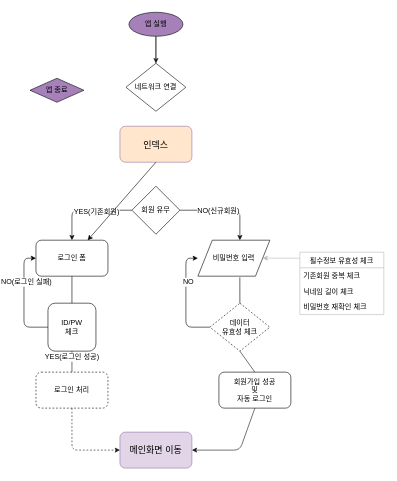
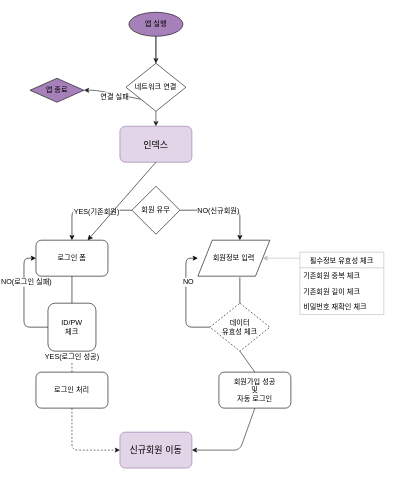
edge "네트워크 연결" -> "앱 종료": added, label "연결 실패"
edge "네트워크 연결" -> "인덱스": added
node "인덱스": fillcolor #ffe6cc -> #e1d5e7
node "비밀번호 입력": label "비밀번호 입력" -> "회원정보 입력"
node "닉네임 길이 체크": label "닉네임 길이 체크" -> "기존회원 길이 체크"
edge "ID/PW 체크" -- "로그인 처리": style solid -> dashed
node "로그인 처리": style dashed -> solid
node "메인화면 이동": label "메인화면 이동" -> "신규회원 이동"
